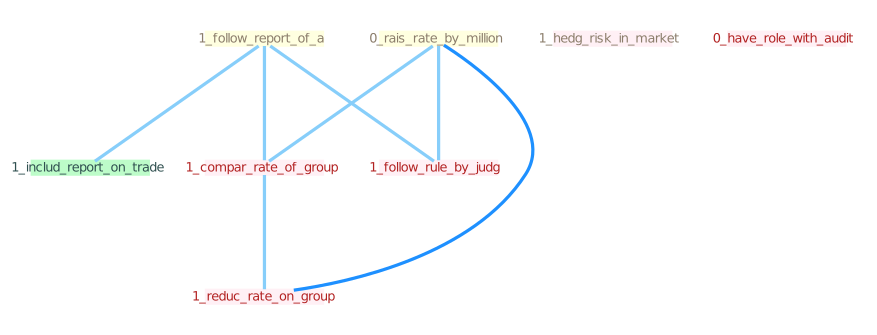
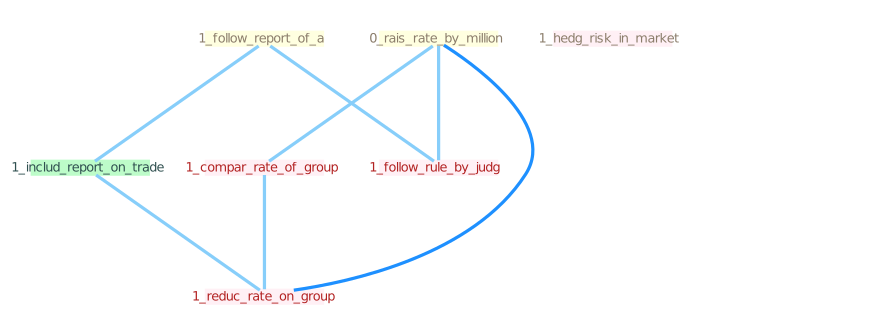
node "0_have_role_with_audit": removed
edge "1_follow_report_of_a" -- "1_compar_rate_of_group": removed
edge "1_includ_report_on_trade" -- "1_reduc_rate_on_group": added
